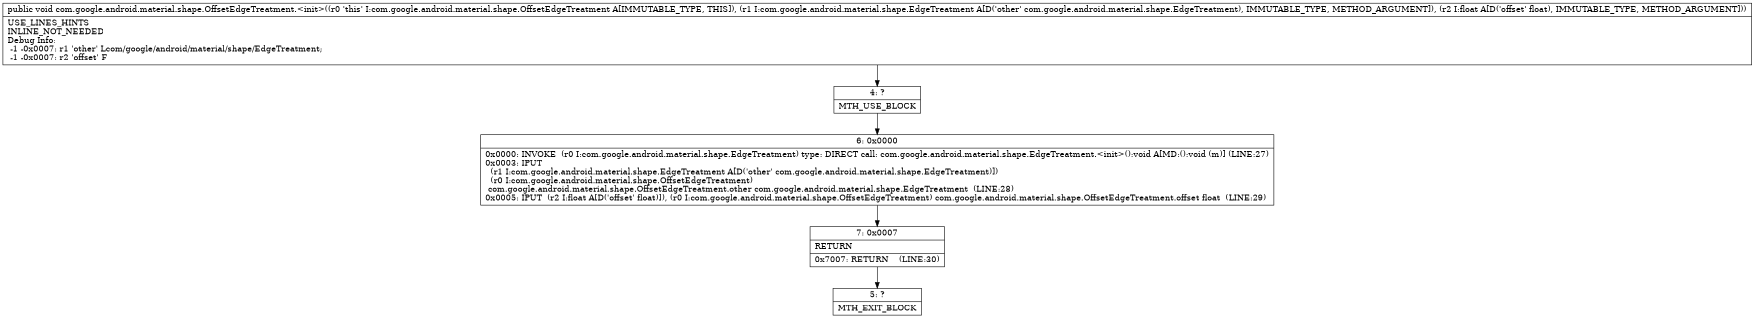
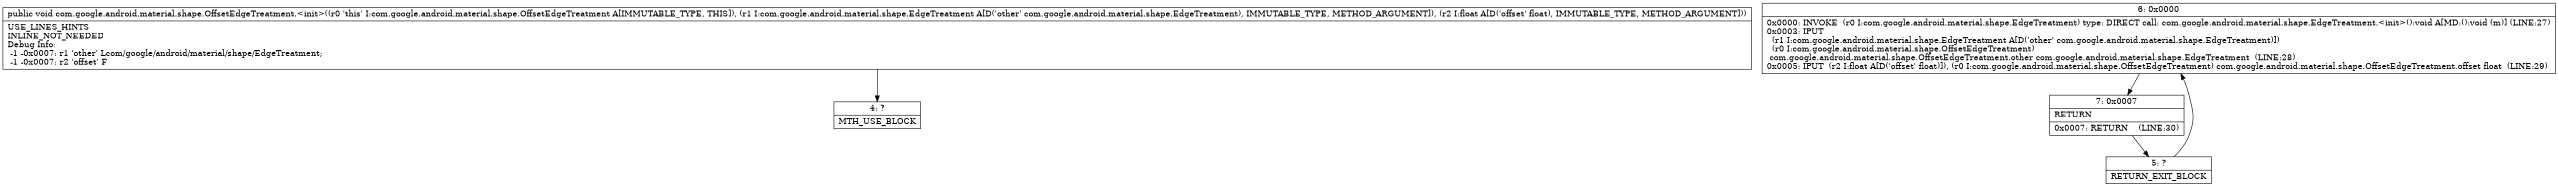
edge "4: ?" -> "6: 0x0000": now "5: ?" -> "6: 0x0000"
node "7: 0x0007": text "0x7007: RETURN    (LINE:30)" -> "0x0007: RETURN    (LINE:30)"
node "5: ?": text "MTH_EXIT_BLOCK" -> "RETURN_EXIT_BLOCK"
